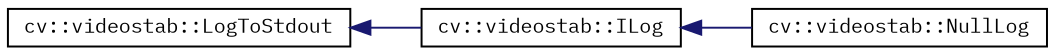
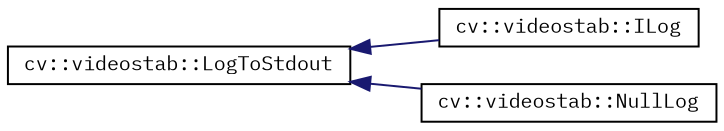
edge "cv::videostab::NullLog" -> "cv::videostab::ILog": now "cv::videostab::NullLog" -> "cv::videostab::LogToStdout"
